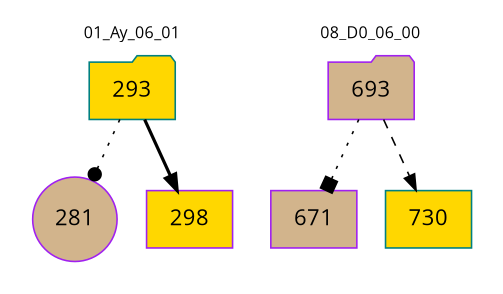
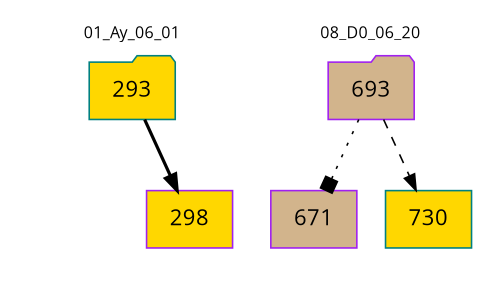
cluster "08_D0_06_00": label "08_D0_06_00" -> "08_D0_06_20"
node "281": removed
